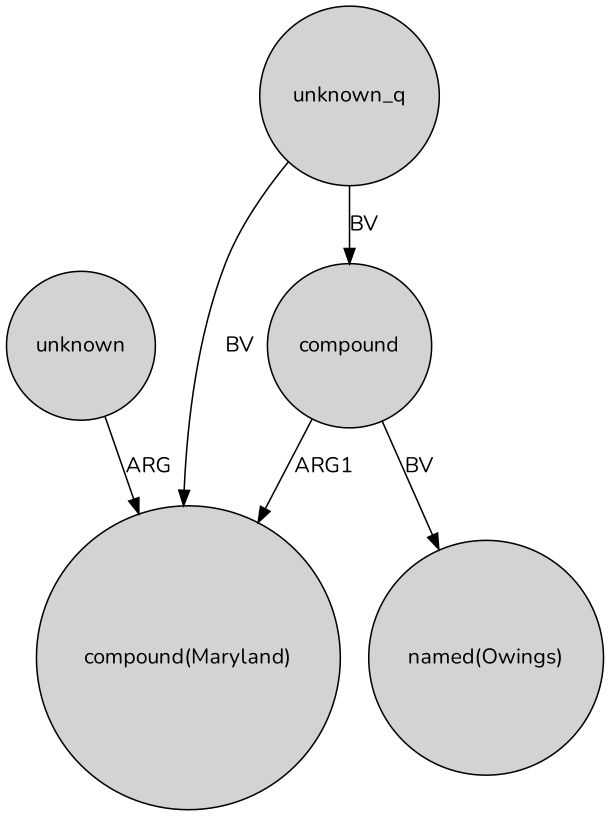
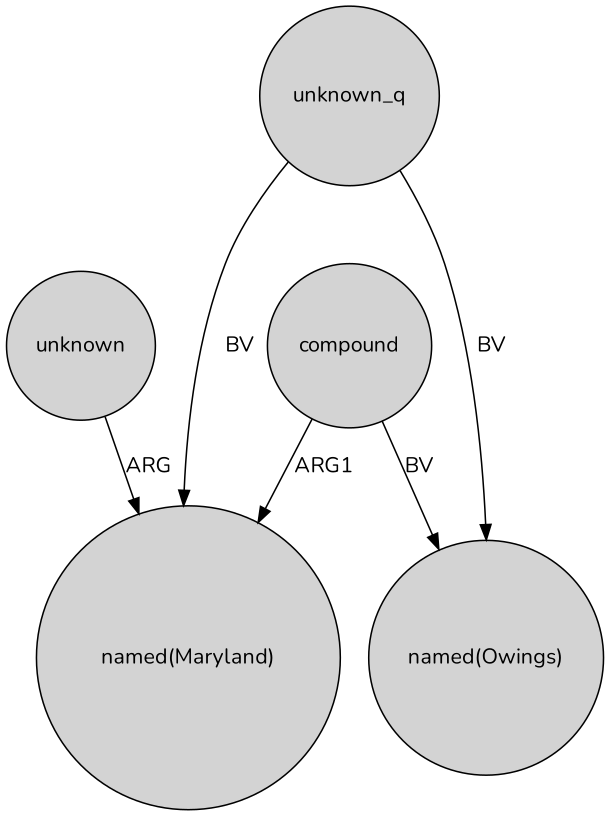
edge "unknown_q" -> "compound": now "unknown_q" -> "named(Owings)"
node "compound(Maryland)": label "compound(Maryland)" -> "named(Maryland)"
